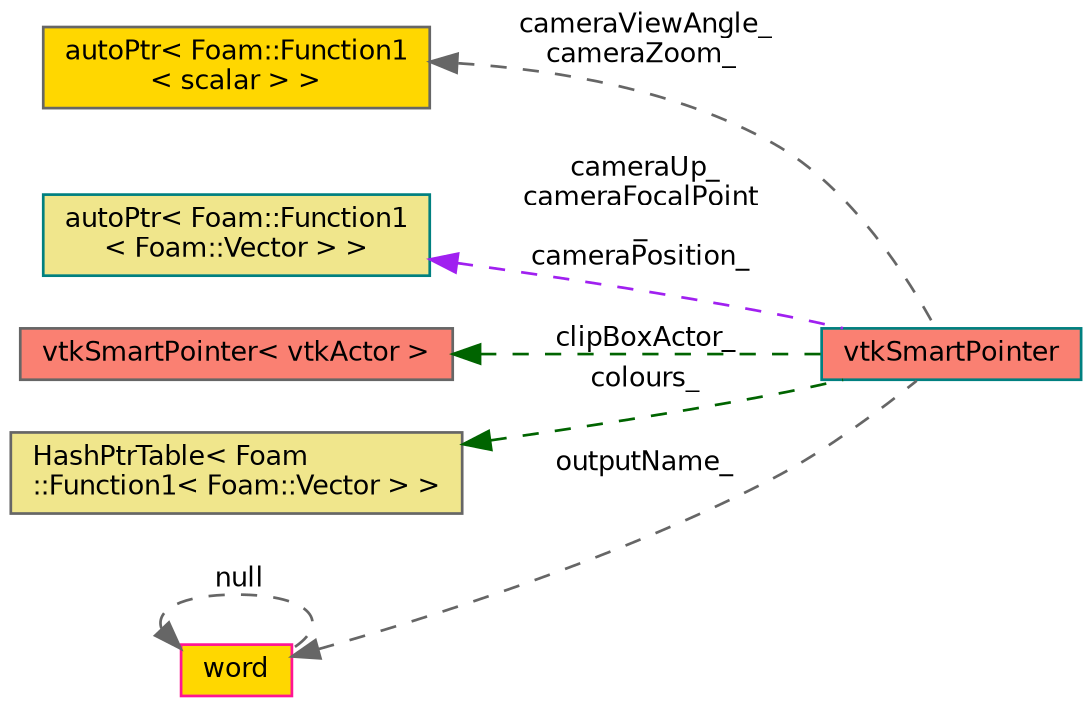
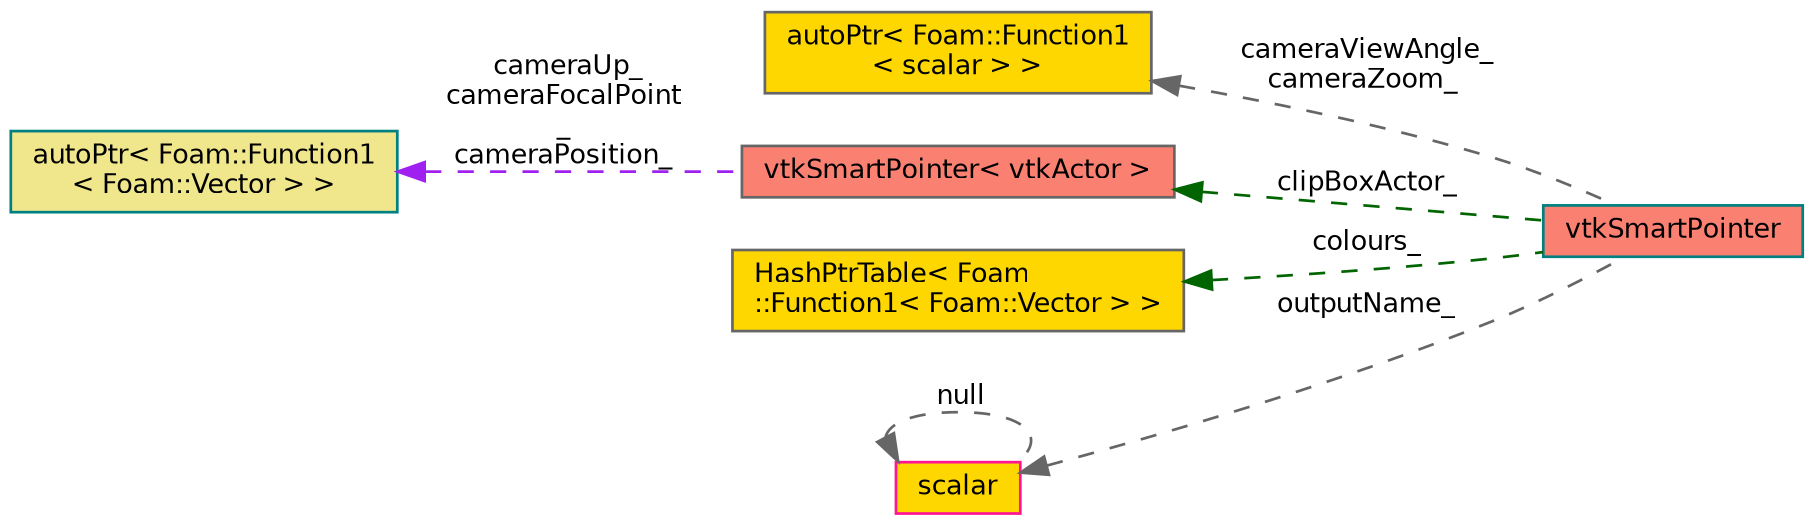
edge "vtkSmartPointer" -> "autoPtr< Foam::Function1 < Foam::Vector > >": now "vtkSmartPointer< vtkActor >" -> "autoPtr< Foam::Function1 < Foam::Vector > >"
node "HashPtrTable< Foam ::Function1< Foam::Vector > >": fillcolor khaki -> gold
node "word": label "word" -> "scalar"
